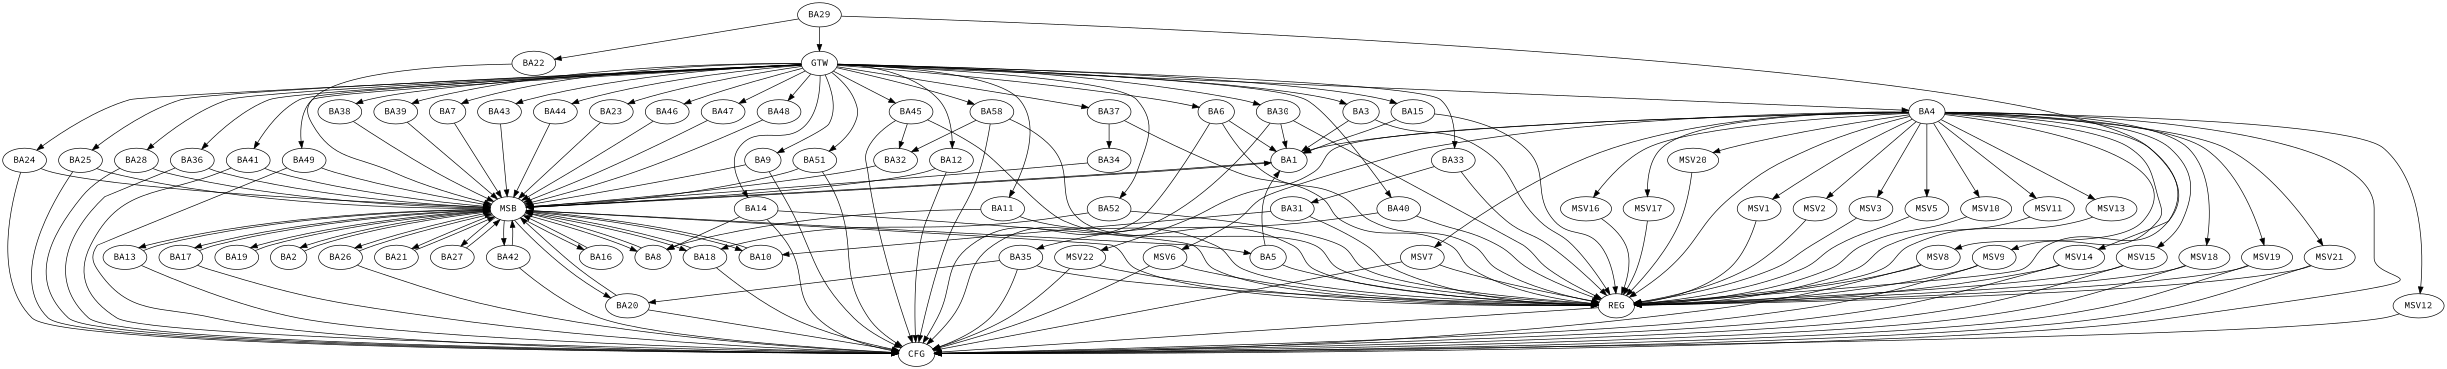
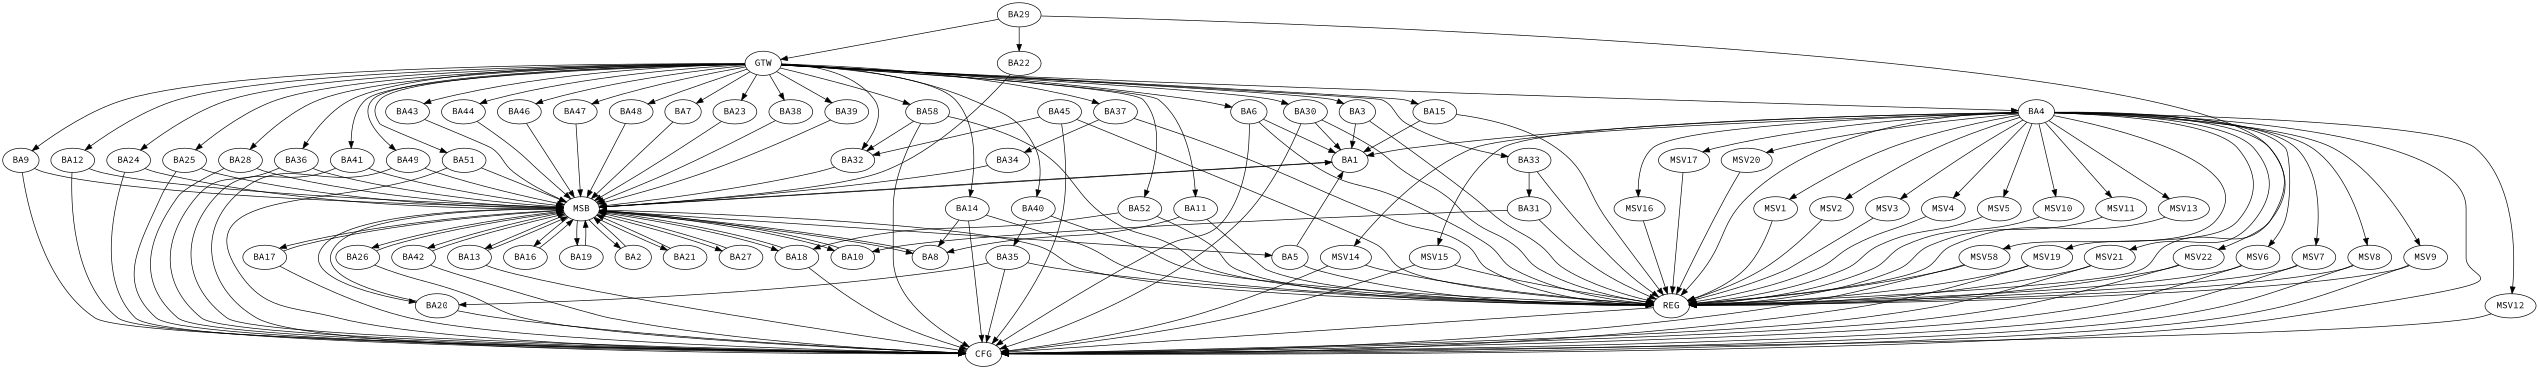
edge "GTW" -> "BA45": now "GTW" -> "BA32"
node "MSV4": added
node "MSV18": label "MSV18" -> "MSV58"
